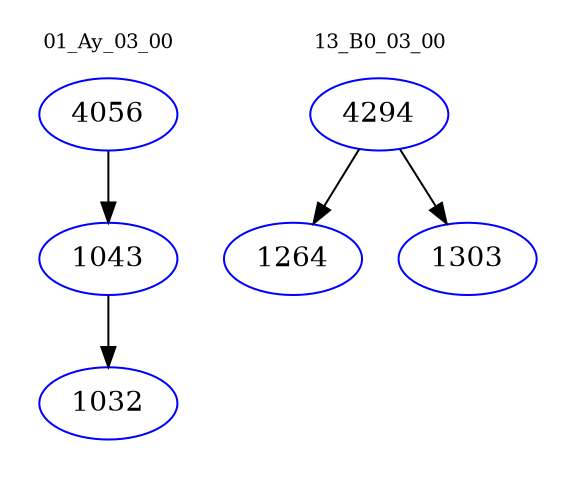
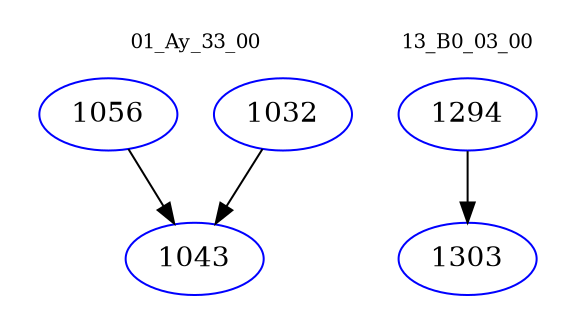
cluster "01_Ay_03_00": label "01_Ay_03_00" -> "01_Ay_33_00"
node "4056": label "4056" -> "1056"
node "4294": label "4294" -> "1294"
node "1264": removed
edge "1043" -> "1032": reversed
